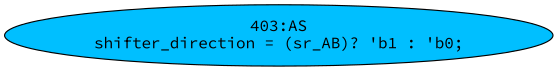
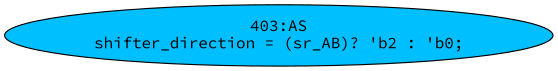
node "403:AS shifter_direction = (sr_AB)? 'b1 : 'b0;": label "403:AS shifter_direction = (sr_AB)? 'b1 : 'b0;" -> "403:AS shifter_direction = (sr_AB)? 'b2 : 'b0;"
